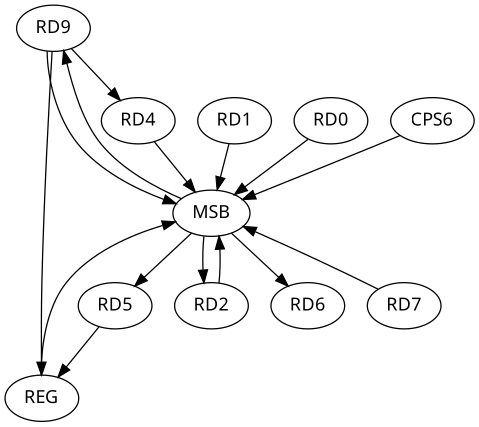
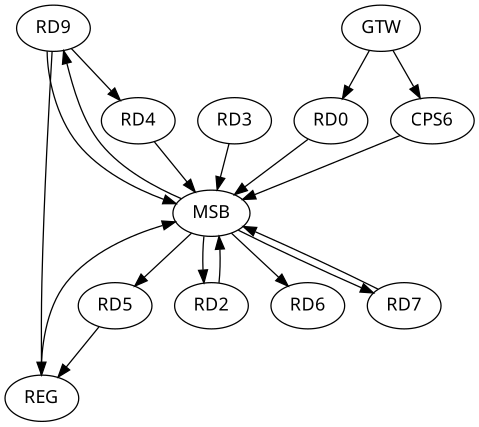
node "GTW": added
node "RD1": label "RD1" -> "RD3"
edge "MSB" -> "RD7": added
